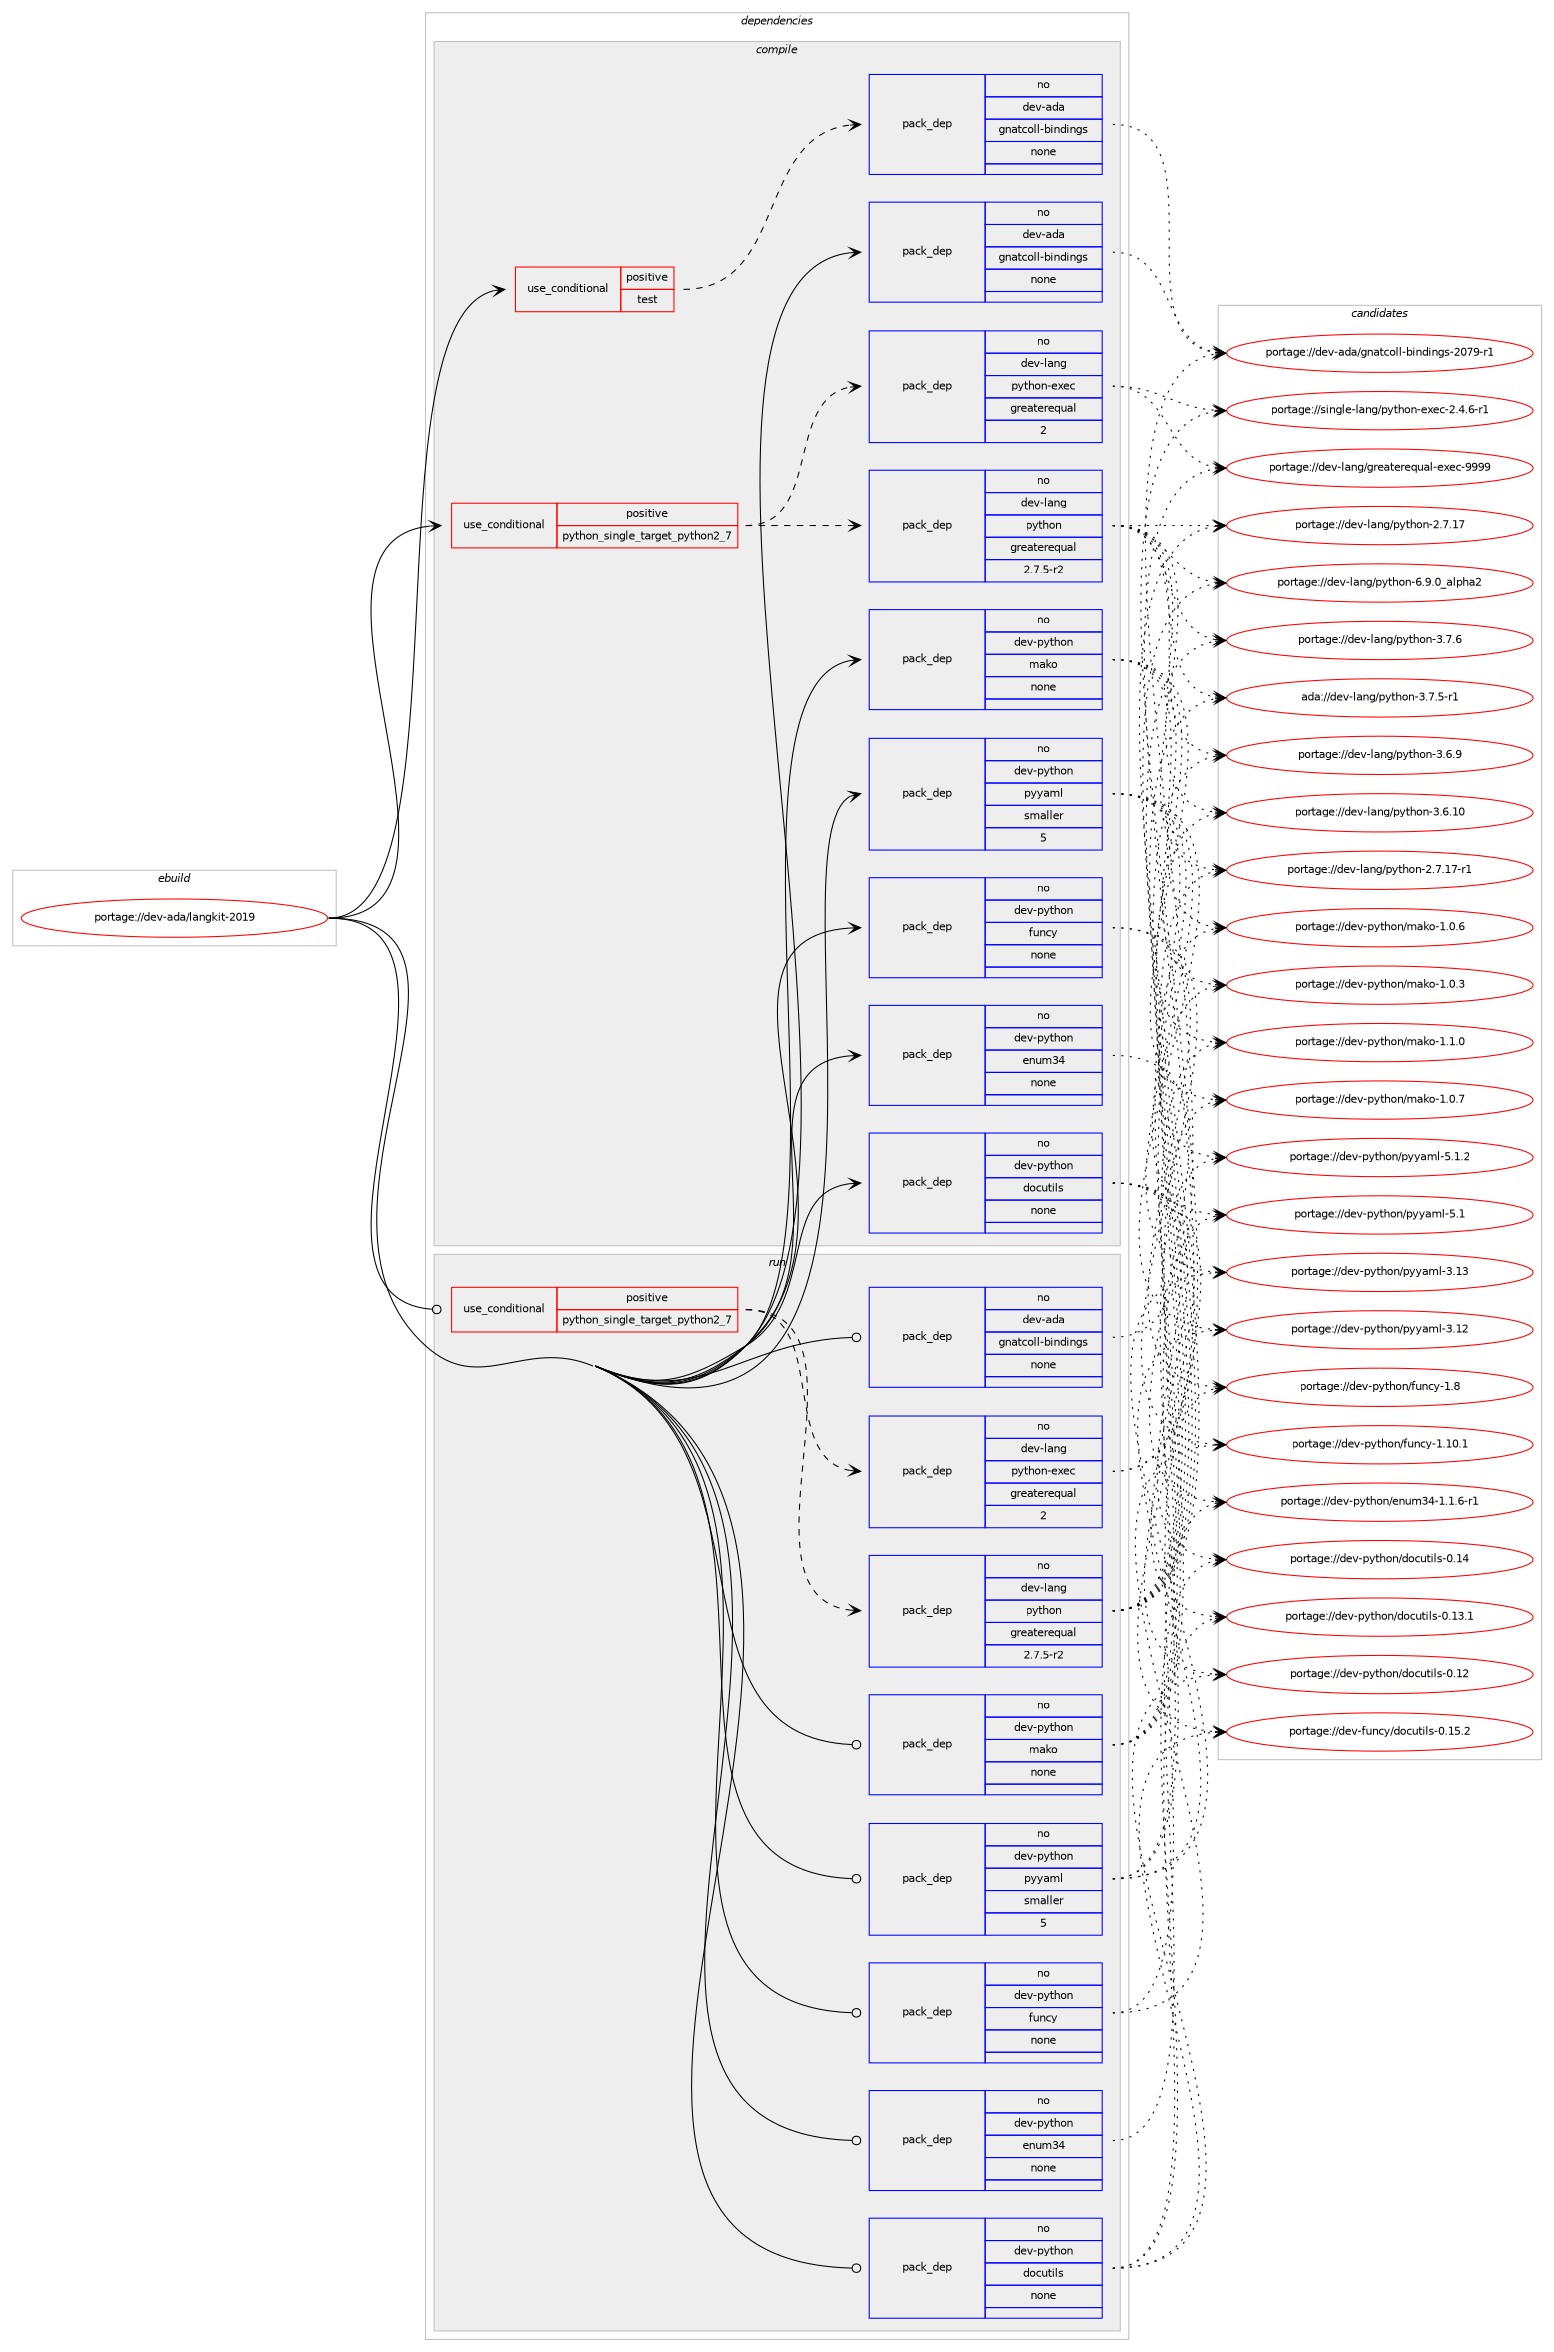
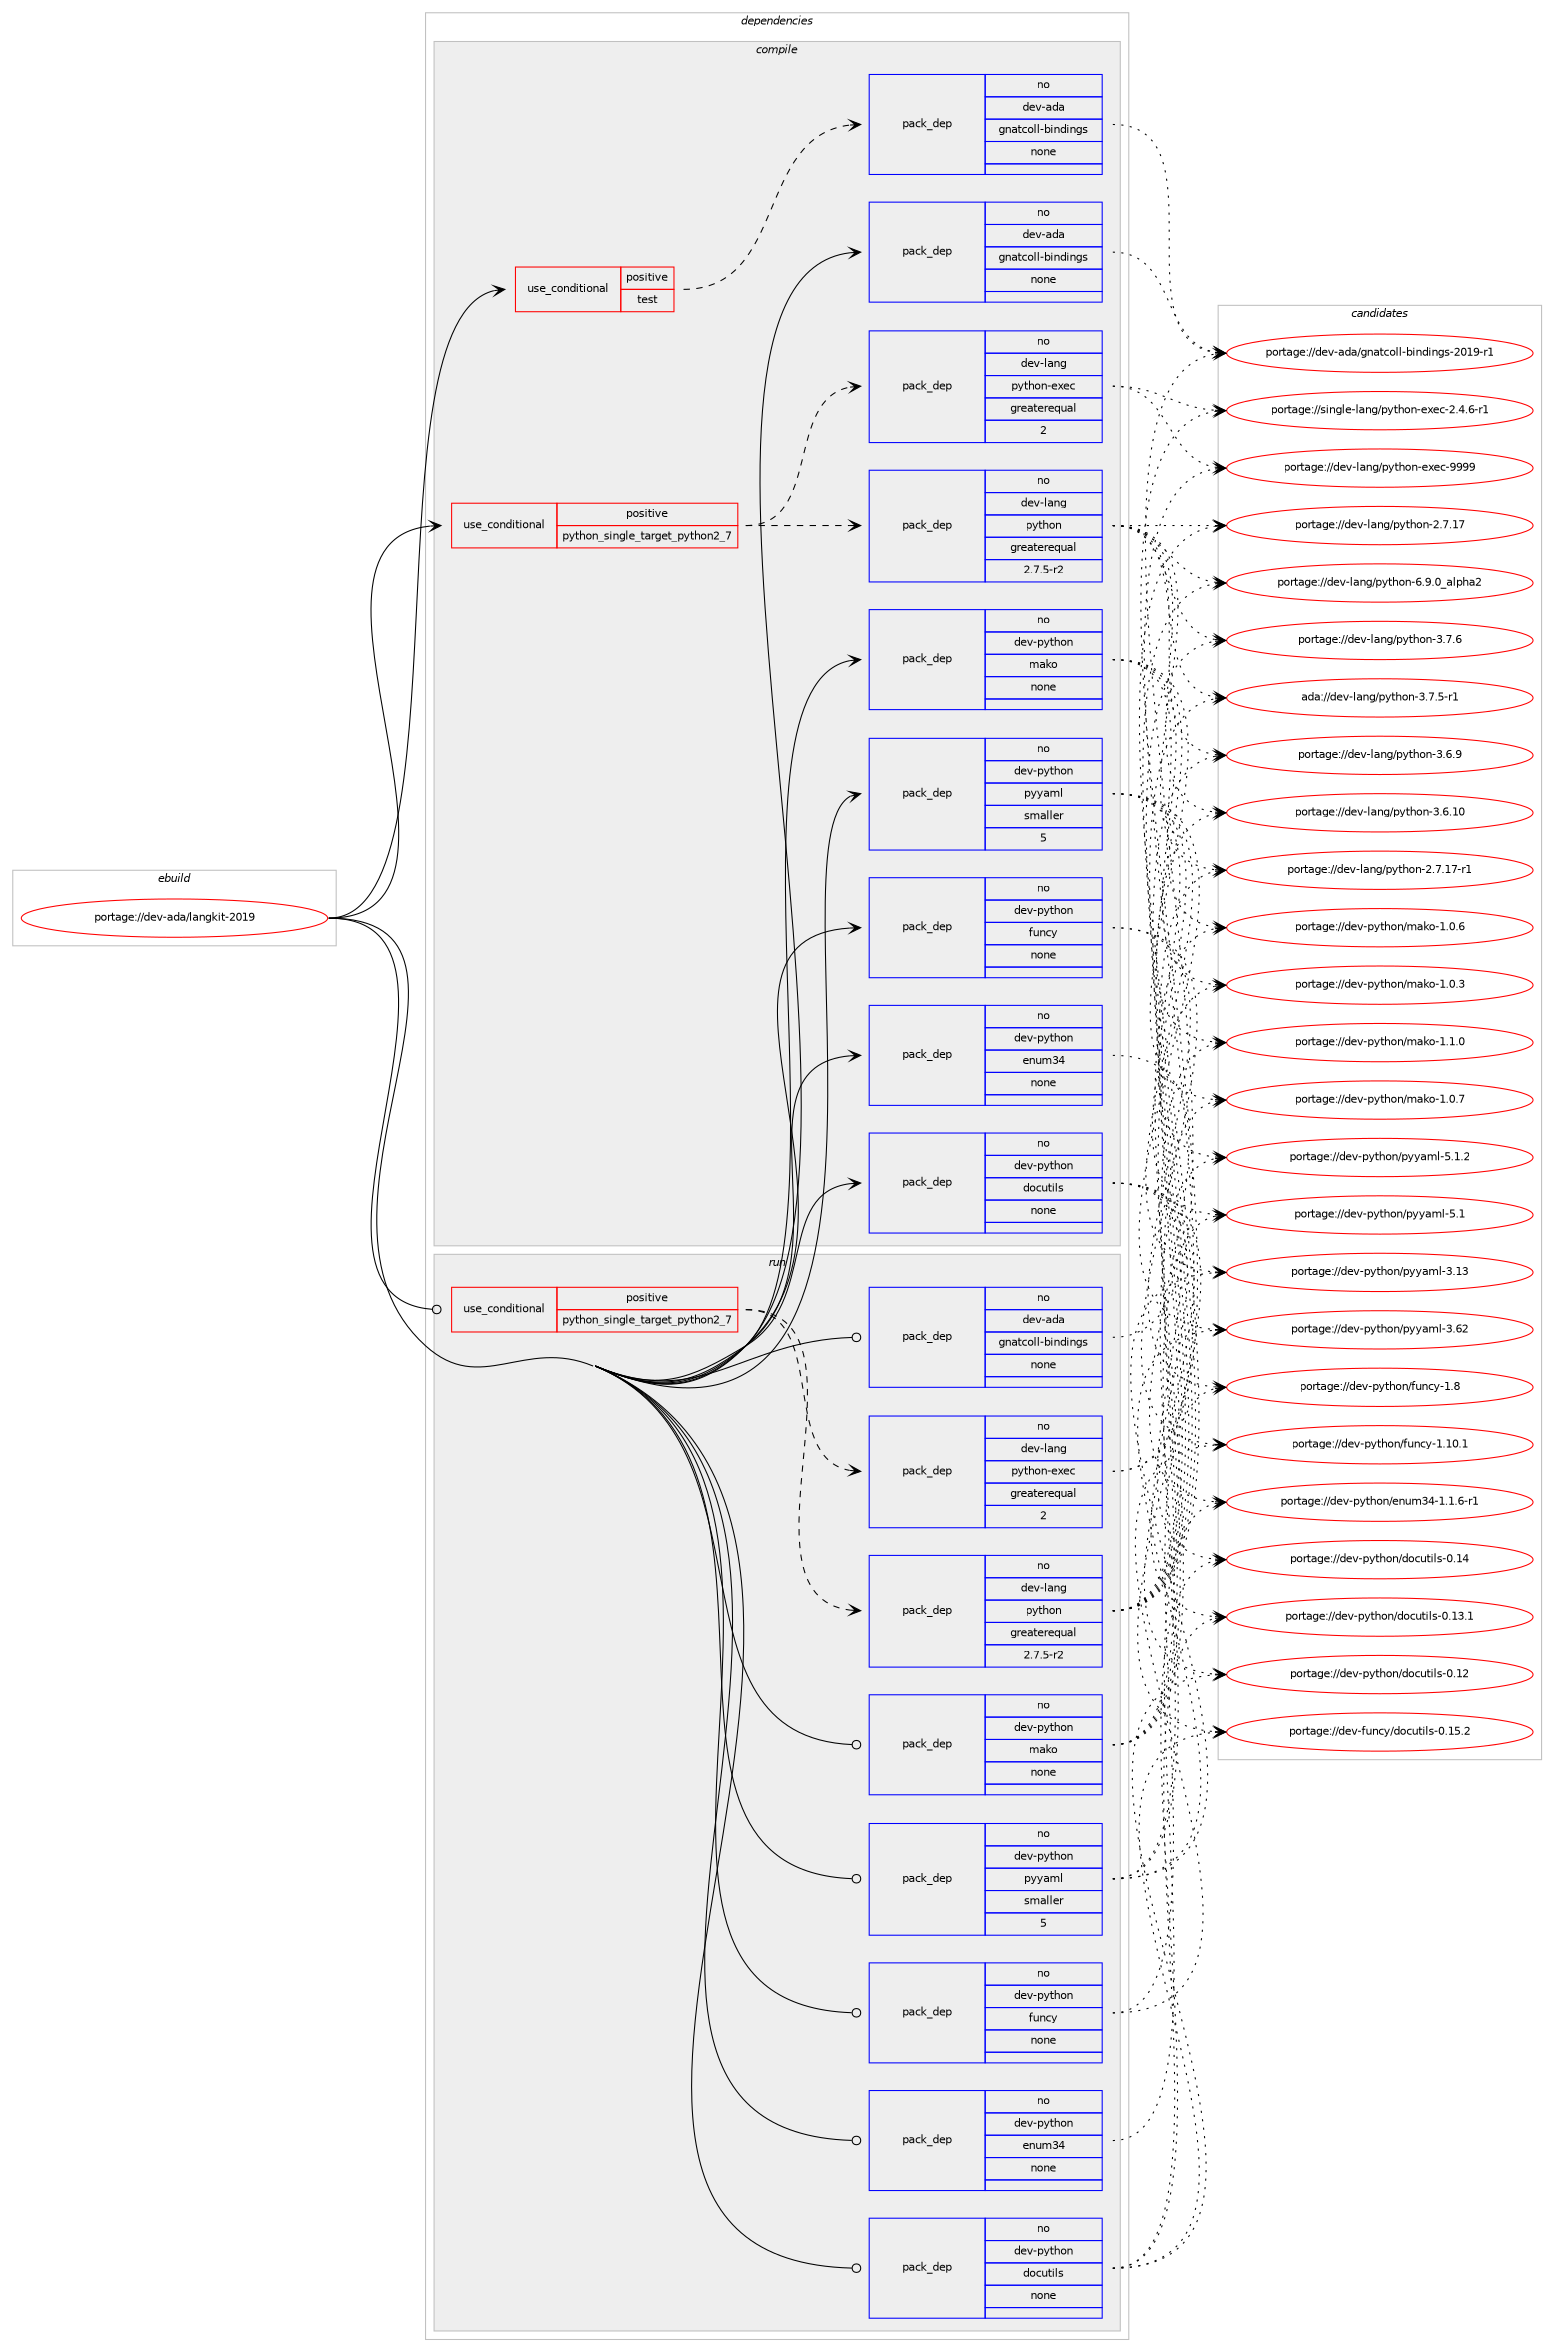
node "portage://dev-ada/gnatcoll-bindings-2079-r1": label "portage://dev-ada/gnatcoll-bindings-2079-r1" -> "portage://dev-ada/gnatcoll-bindings-2019-r1"
node "portage://dev-lang/greaterequal-exec-9999": label "portage://dev-lang/greaterequal-exec-9999" -> "portage://dev-lang/python-exec-9999"
node "portage://dev-python/pyyaml-3.12": label "portage://dev-python/pyyaml-3.12" -> "portage://dev-python/pyyaml-3.62"
